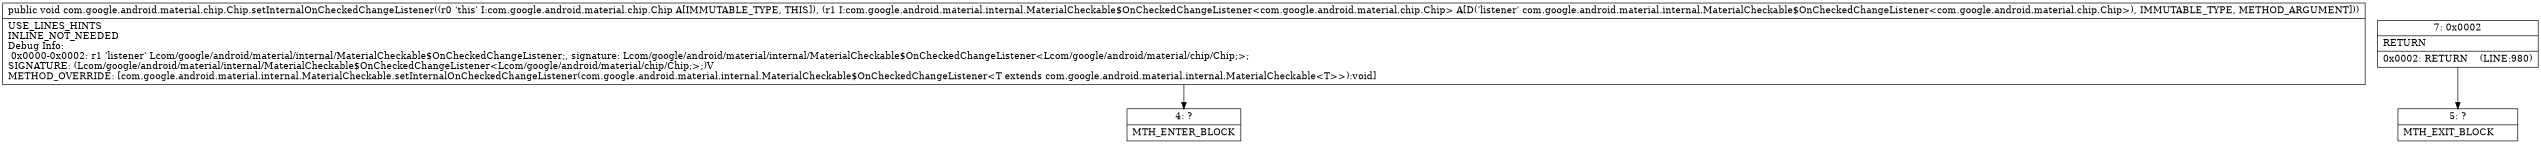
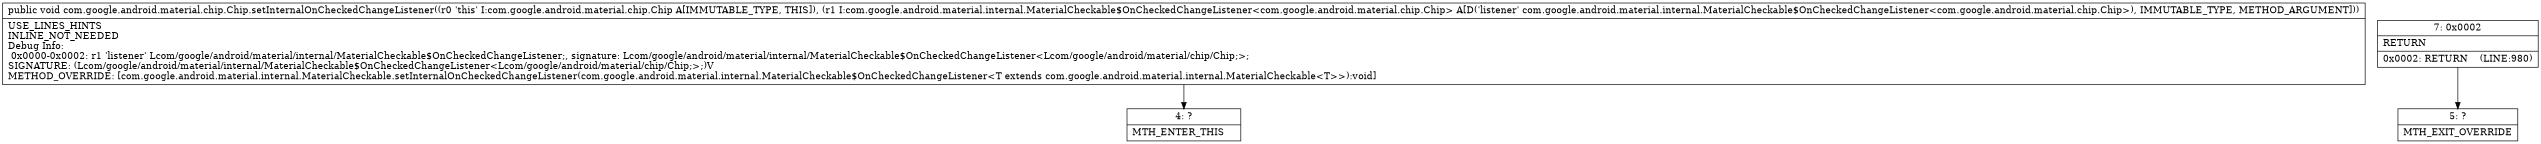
node "4: ?": text "MTH_ENTER_BLOCK" -> "MTH_ENTER_THIS"
node "5: ?": text "MTH_EXIT_BLOCK" -> "MTH_EXIT_OVERRIDE"
